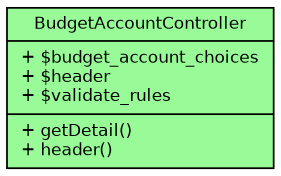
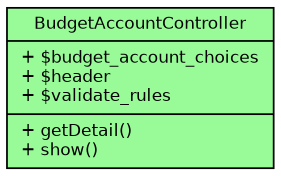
node "BudgetAccountController": text "+ header()" -> "+ show()"
